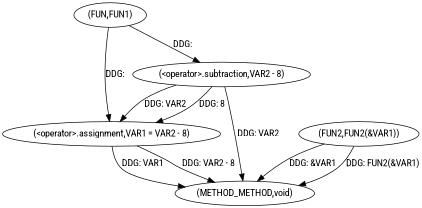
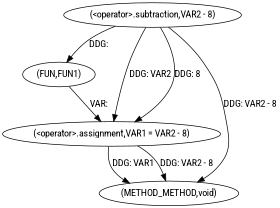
edge "(FUN,FUN1)" -> "(<operator>.subtraction,VAR2 - 8)": reversed
edge "(FUN,FUN1)" -> "(<operator>.assignment,VAR1 = VAR2 - 8)": label "DDG: " -> "VAR: "
edge "(<operator>.subtraction,VAR2 - 8)" -> "(METHOD_METHOD,void)": label "DDG: VAR2" -> "DDG: VAR2 - 8"
node "(FUN2,FUN2(&VAR1))": removed
